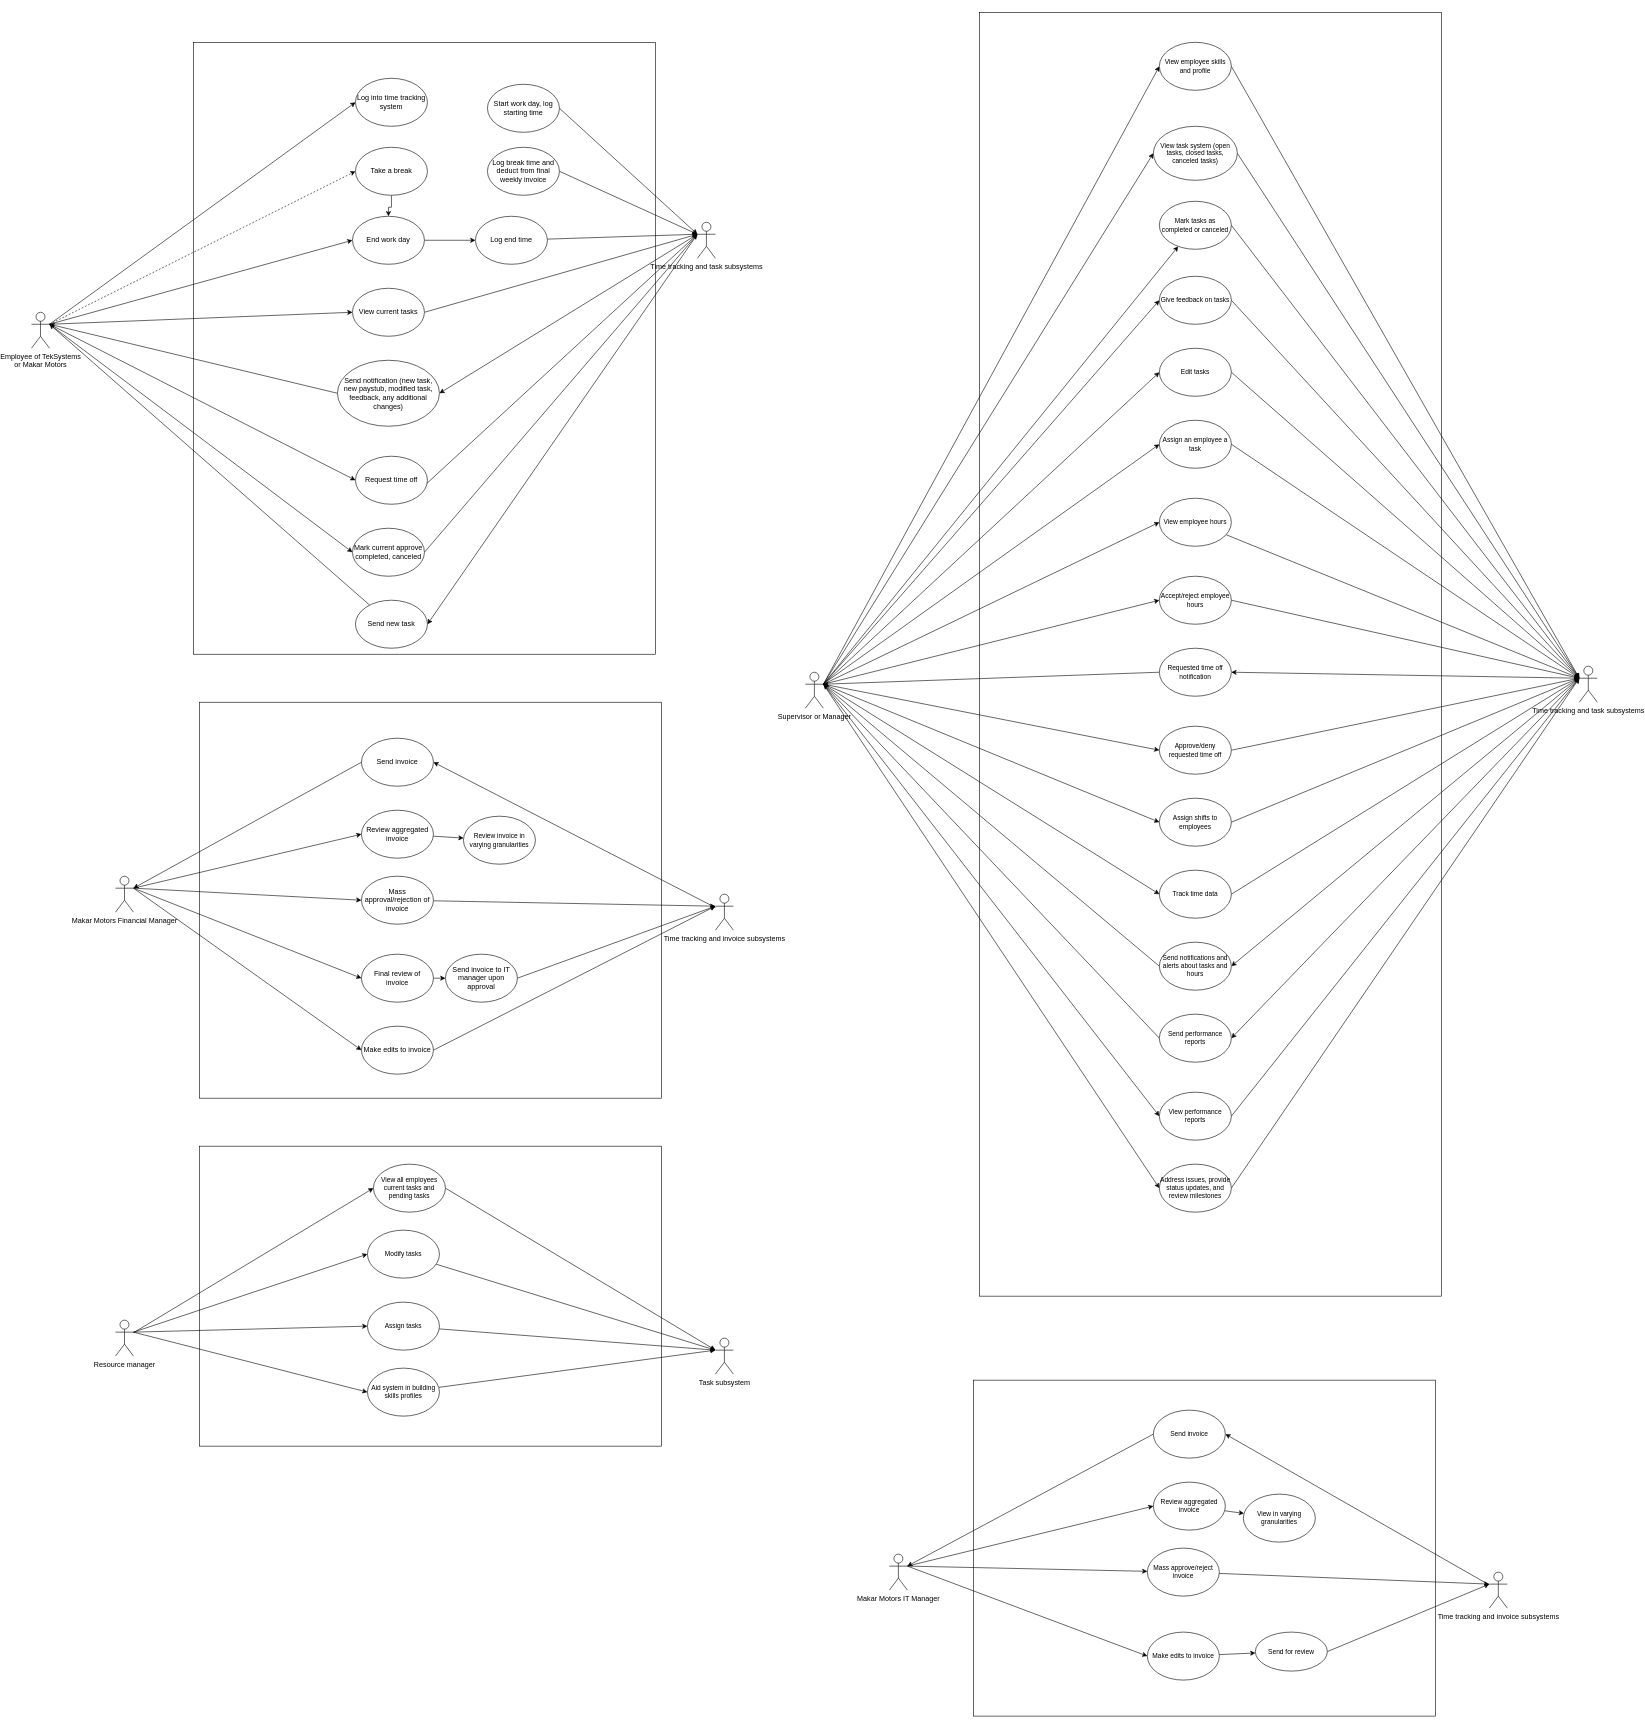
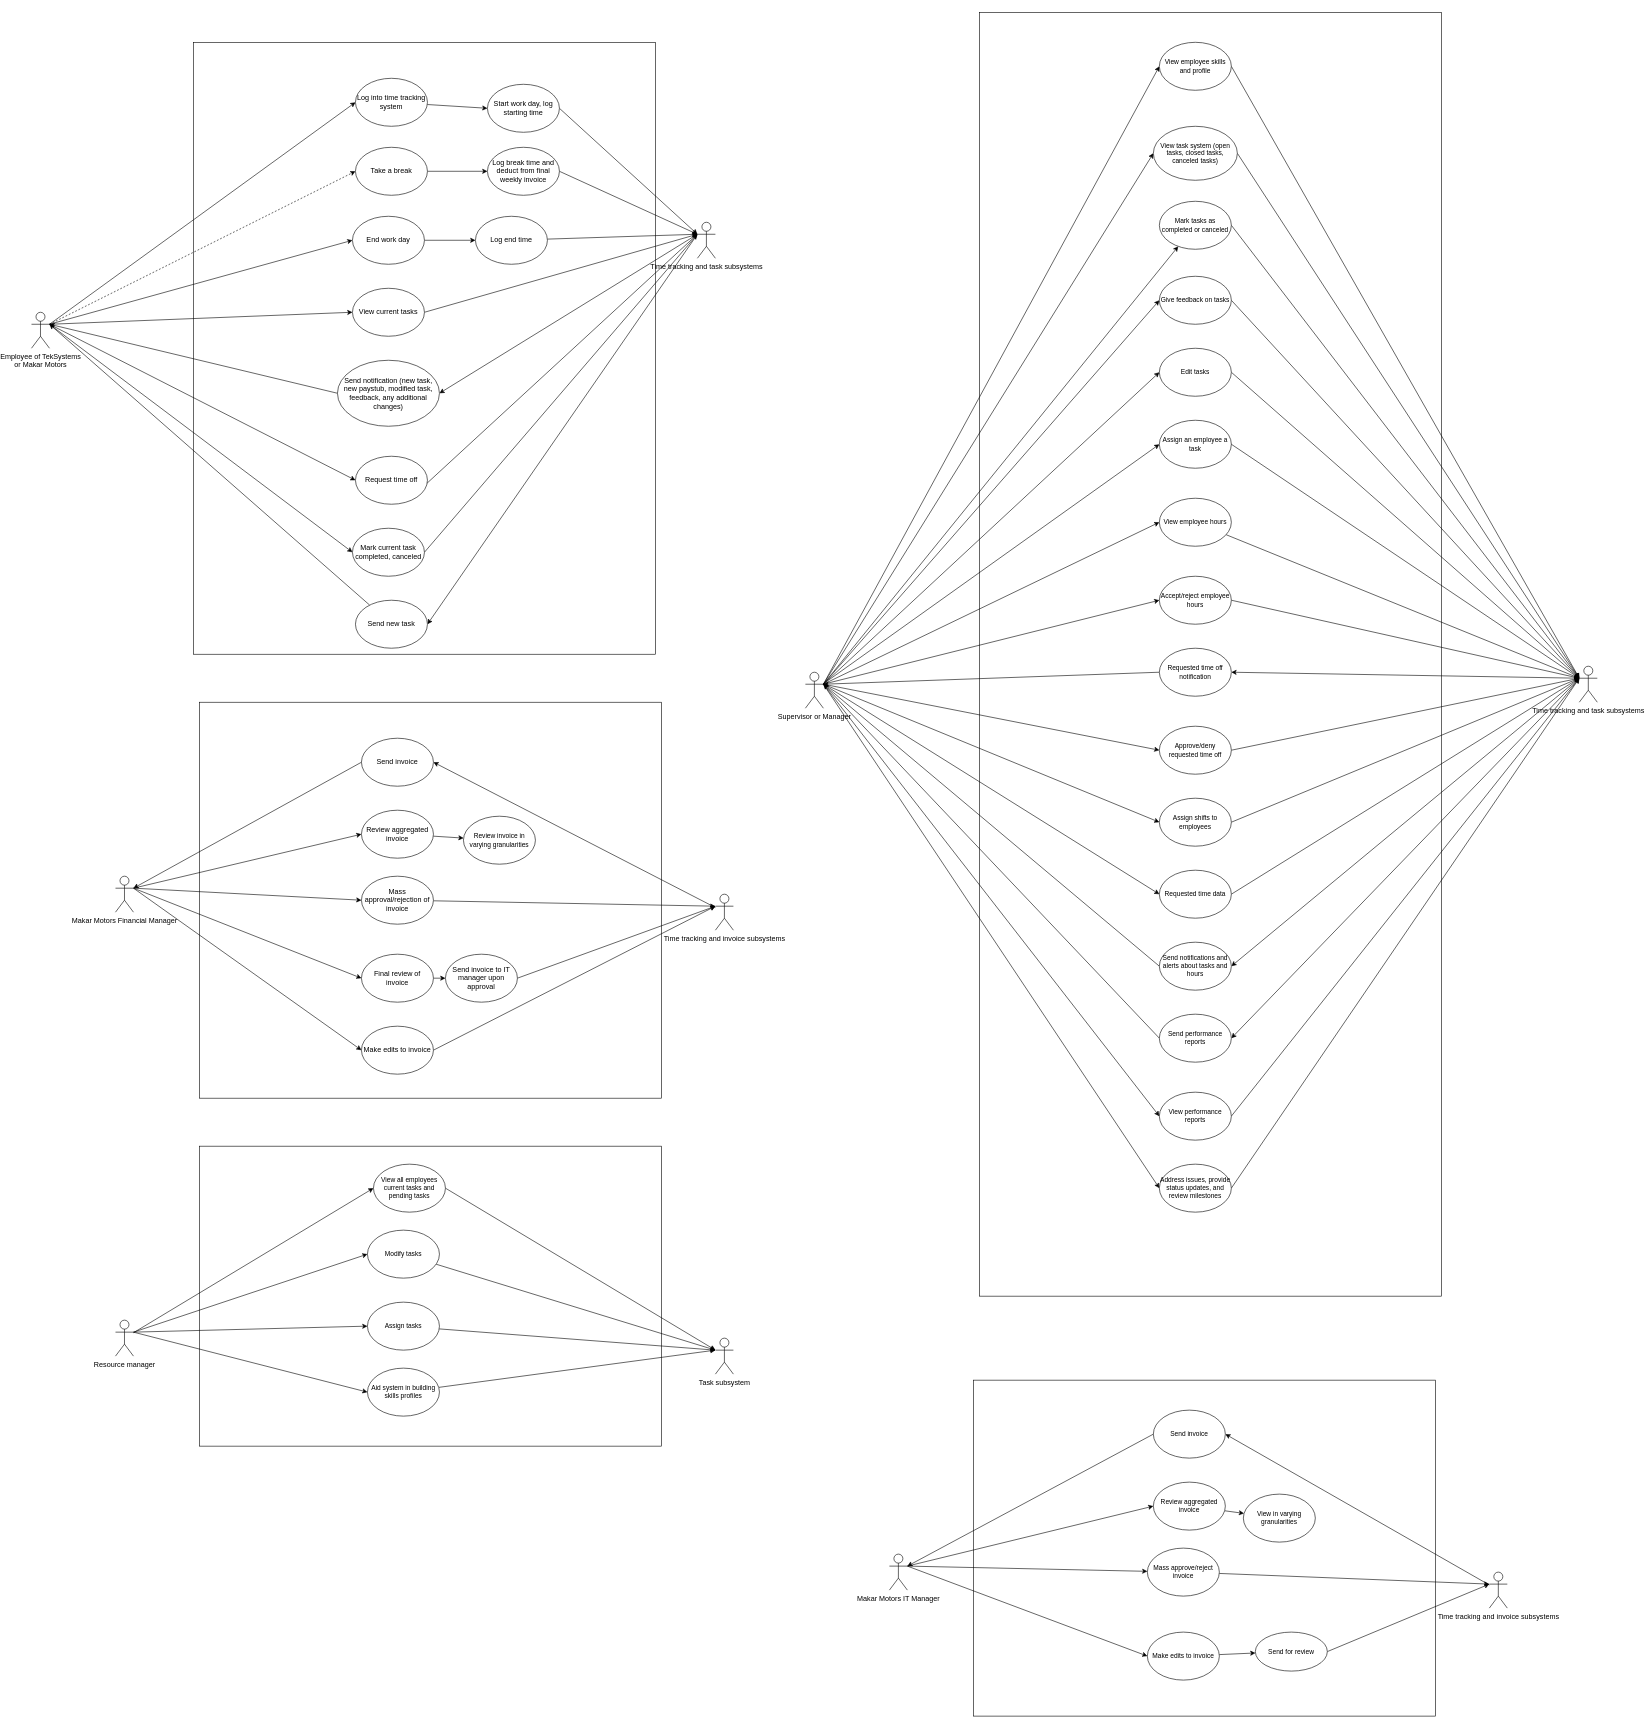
edge "Log into time tracking system" -> "Start work day, log starting time": added
edge "Take a break" -> "End work day": now "Take a break" -> "Log break time and deduct from final weekly invoice"
node "Mark current approve completed, canceled": label "Mark current approve completed, canceled" -> "Mark current task completed, canceled"
node "Track time data": label "Track time data" -> "Requested time data"
